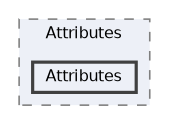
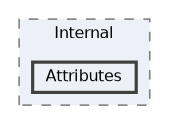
cluster "Attributes": label "Attributes" -> "Internal"
